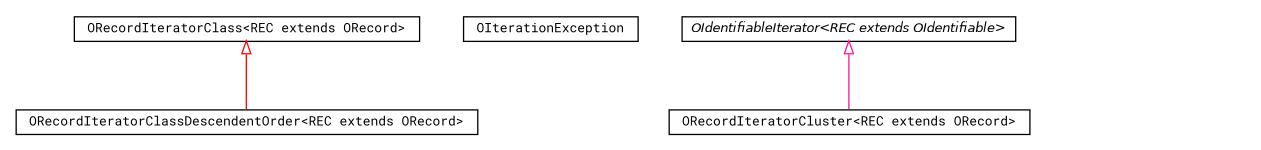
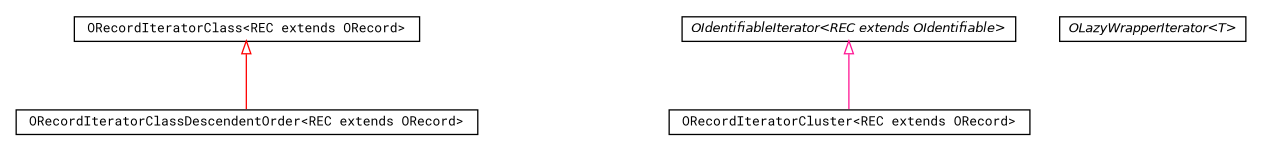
node "OIterationException": removed
node "OLazyWrapperIterator<T>": added
